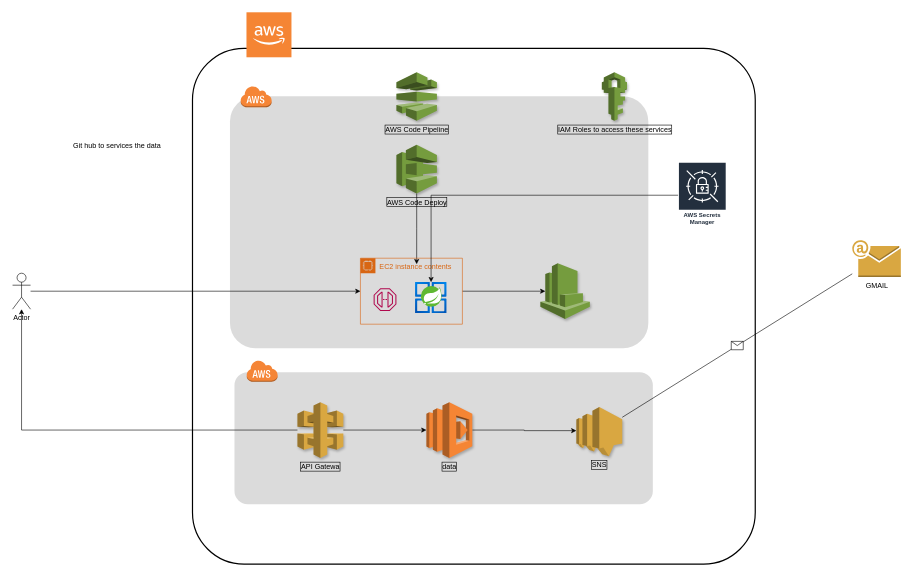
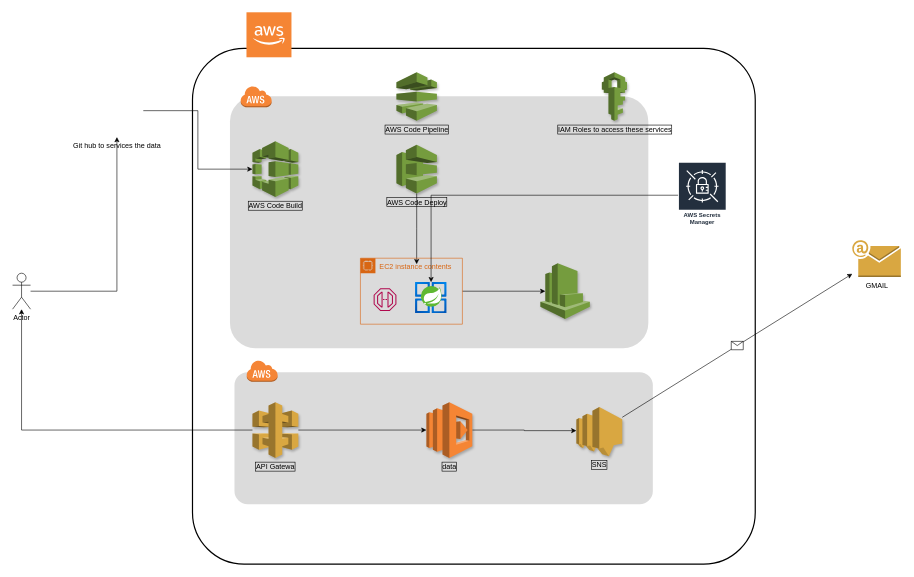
edge "Git hub to services the data" -> "AWS Code Build": added
node "AWS Code Build": added
edge "GMAIL" -- "SNS": arrowhead none -> classic
edge "Actor" -> "EC2 instance contents": now "Actor" -> "Git hub to services the data"
node "API Gatewa": moved (320, 430) -> (275, 430)
